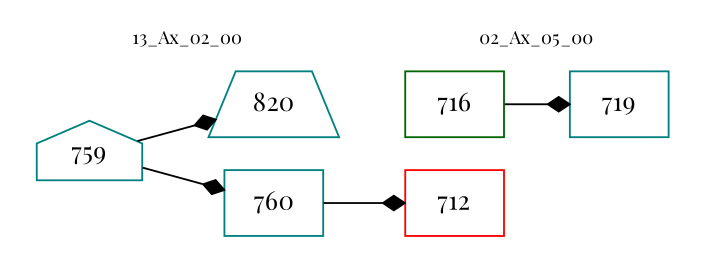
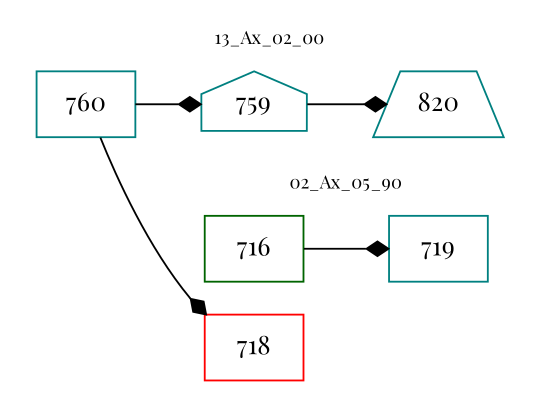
cluster "02_Ax_05_00": label "02_Ax_05_00" -> "02_Ax_05_90"
edge "759" -> "760": reversed
node "712": label "712" -> "718"
